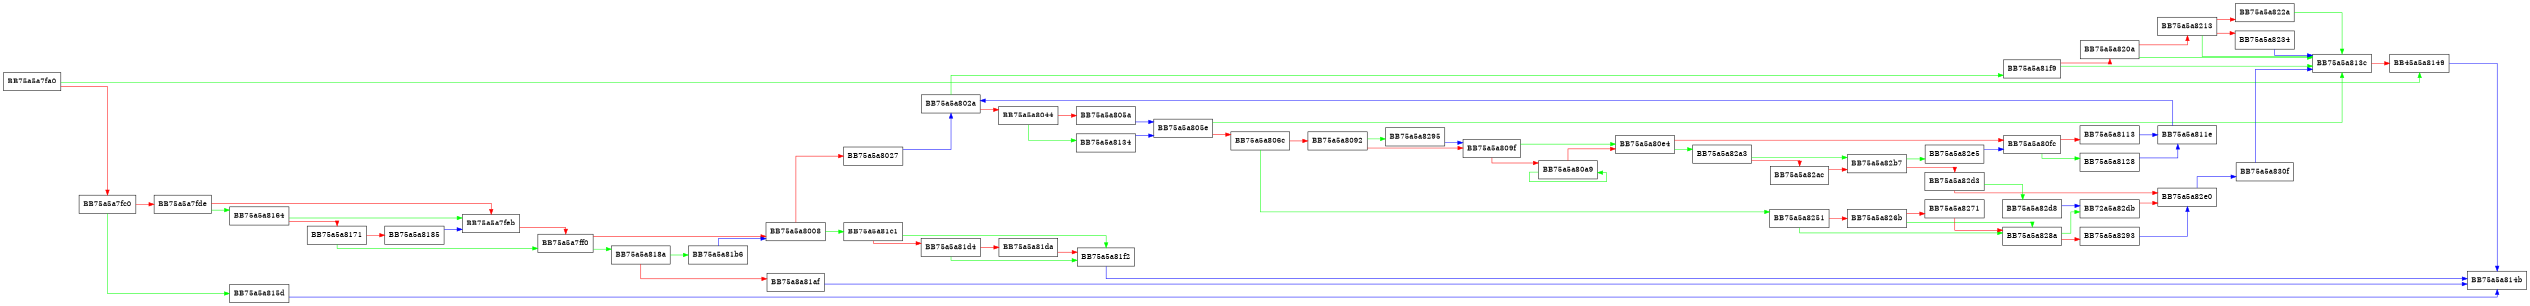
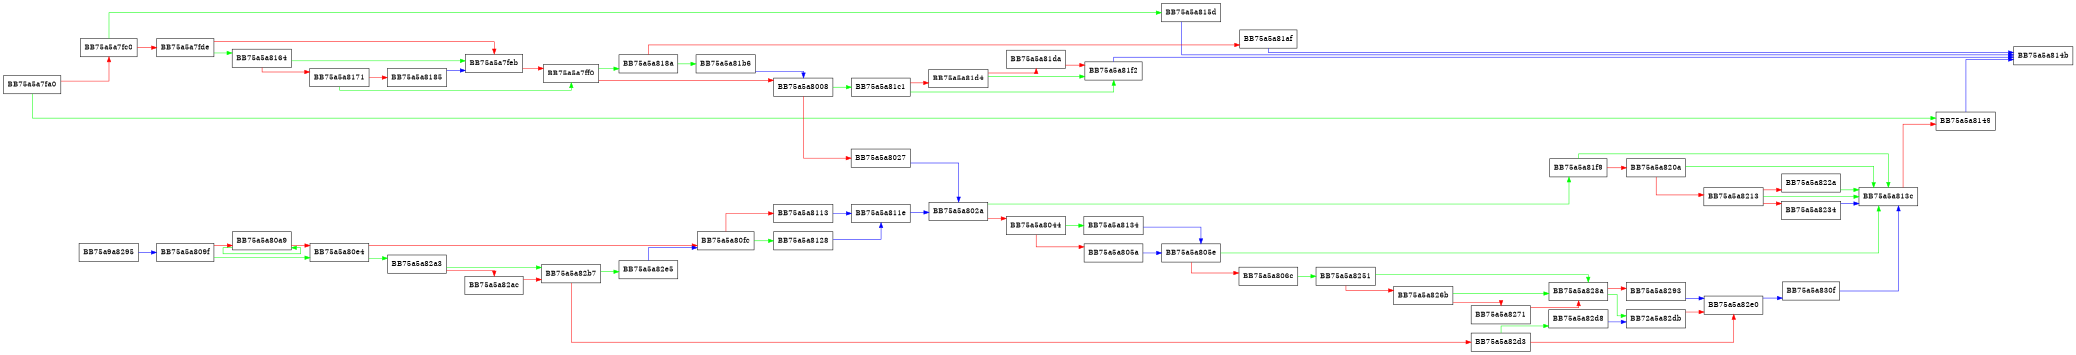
node "BB45a5a8149": label "BB45a5a8149" -> "BB75a5a8149"
node "BB75a5a8295": label "BB75a5a8295" -> "BB75a9a8295"
node "BB75a5a8092": removed
node "BB75a8a81af": label "BB75a8a81af" -> "BB75a5a81af"
